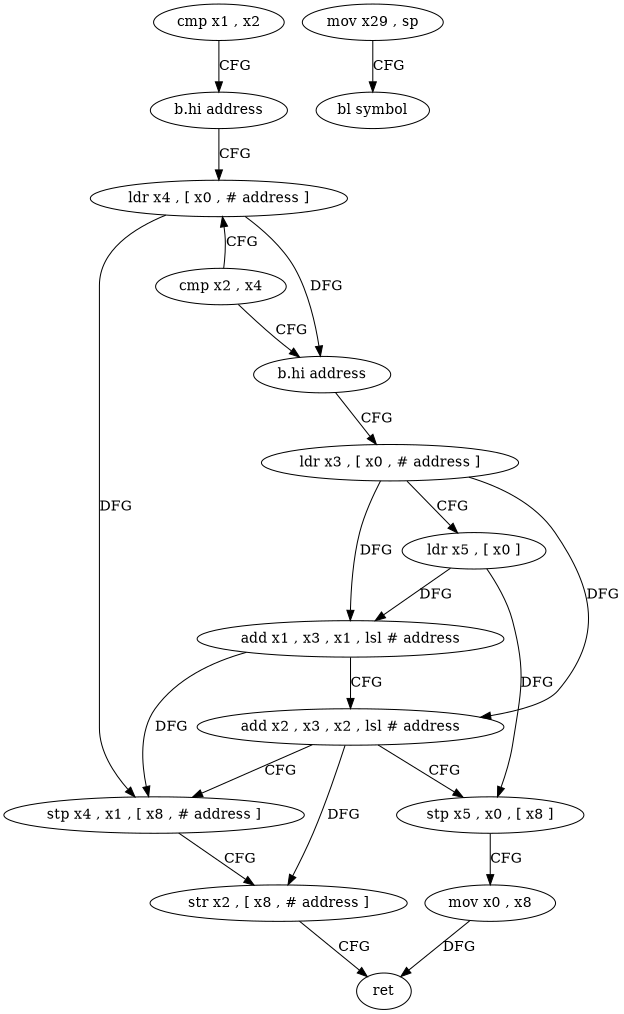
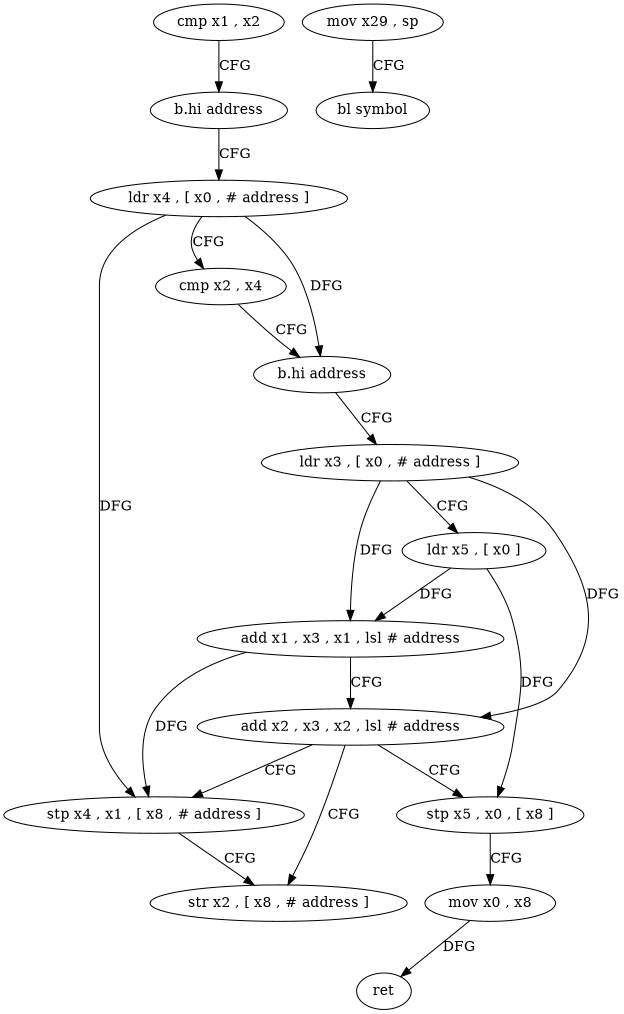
edge "cmp x2 , x4" -> "ldr x4 , [ x0 , # address ]": reversed
edge "add x2 , x3 , x2 , lsl # address" -> "str x2 , [ x8 , # address ]": label "DFG" -> "CFG"
edge "str x2 , [ x8 , # address ]" -> "ret": removed, label "CFG"
